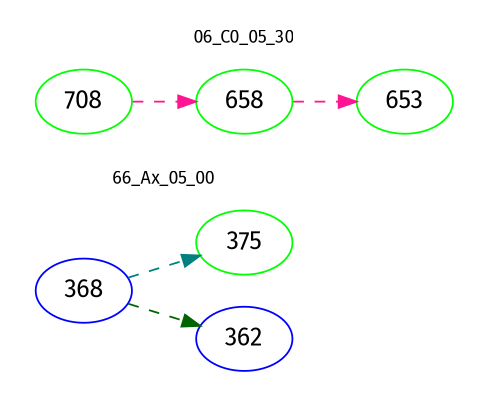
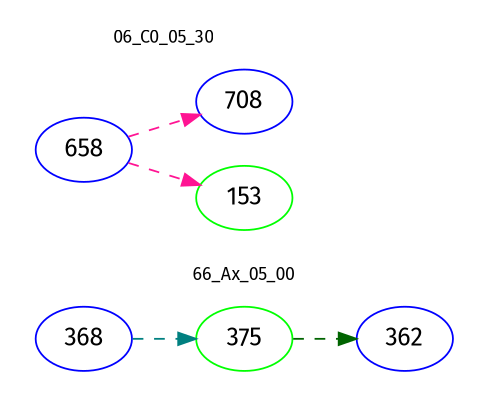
node "708": color green -> blue
edge "708" -> "658": reversed
node "658": color green -> blue
node "653": label "653" -> "153"
edge "368" -> "362": now "375" -> "362"
